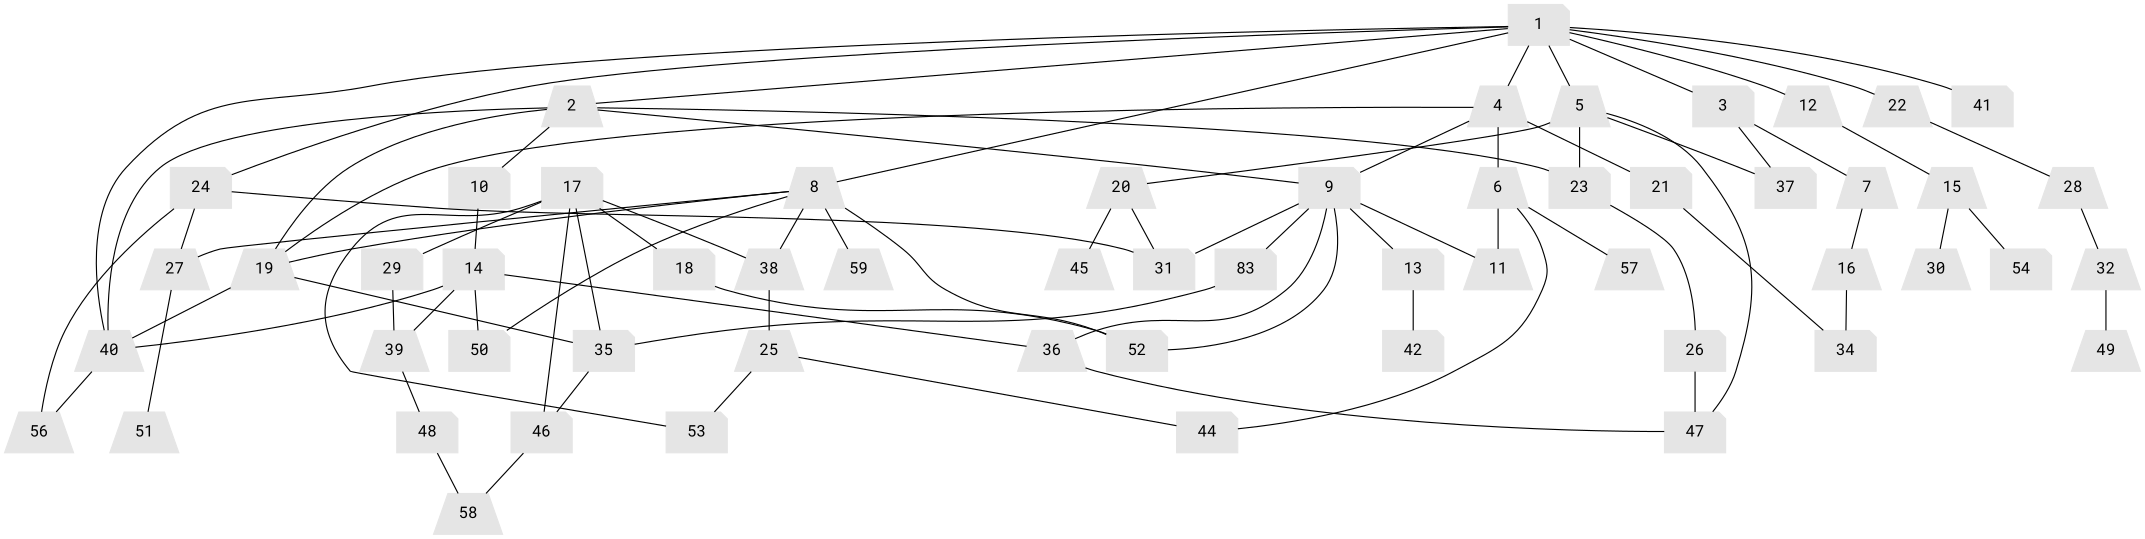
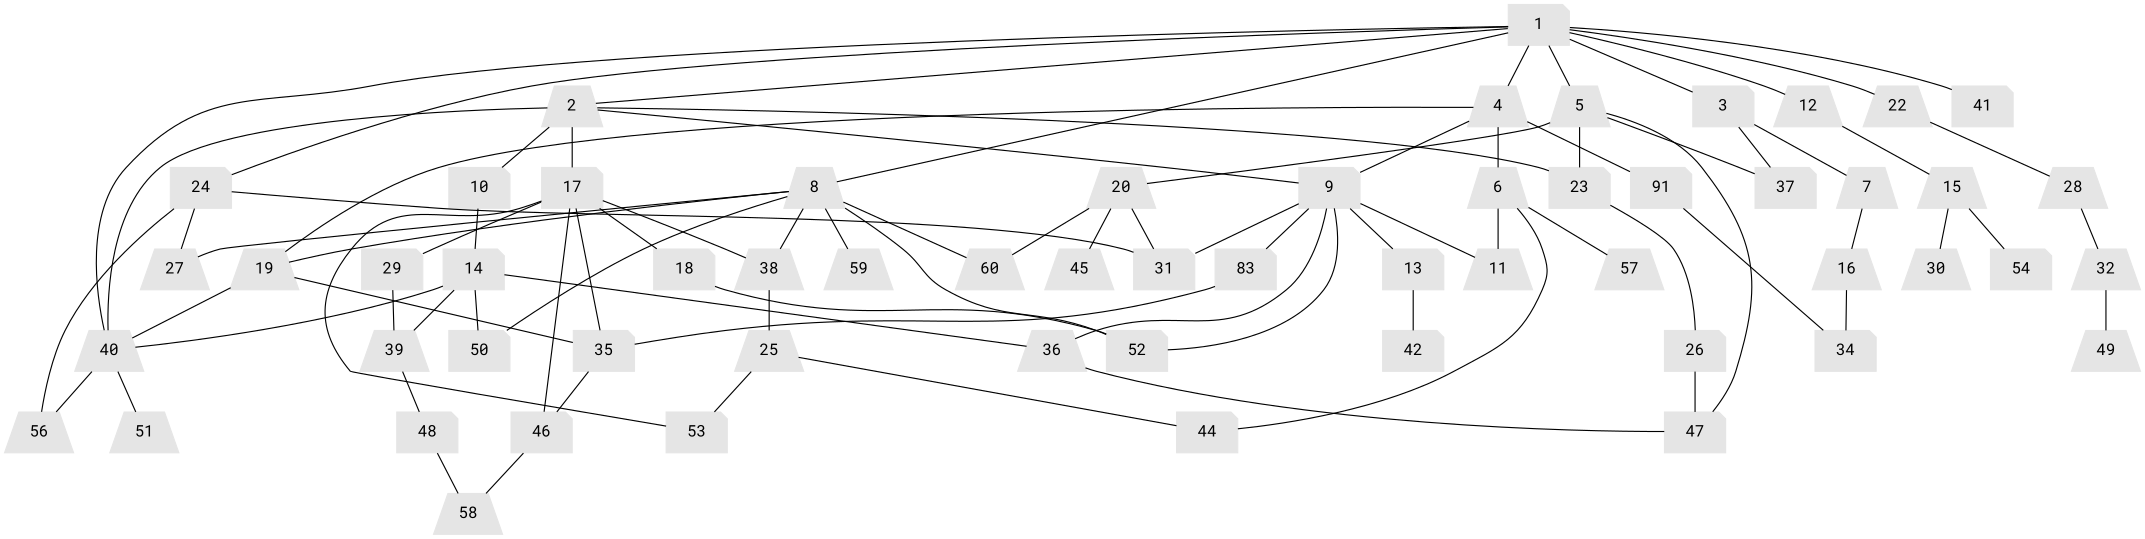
edge "2" -- "19": now "2" -- "17"
node "21": label "21" -> "91"
node "60": added
edge "27" -- "51": now "40" -- "51"
